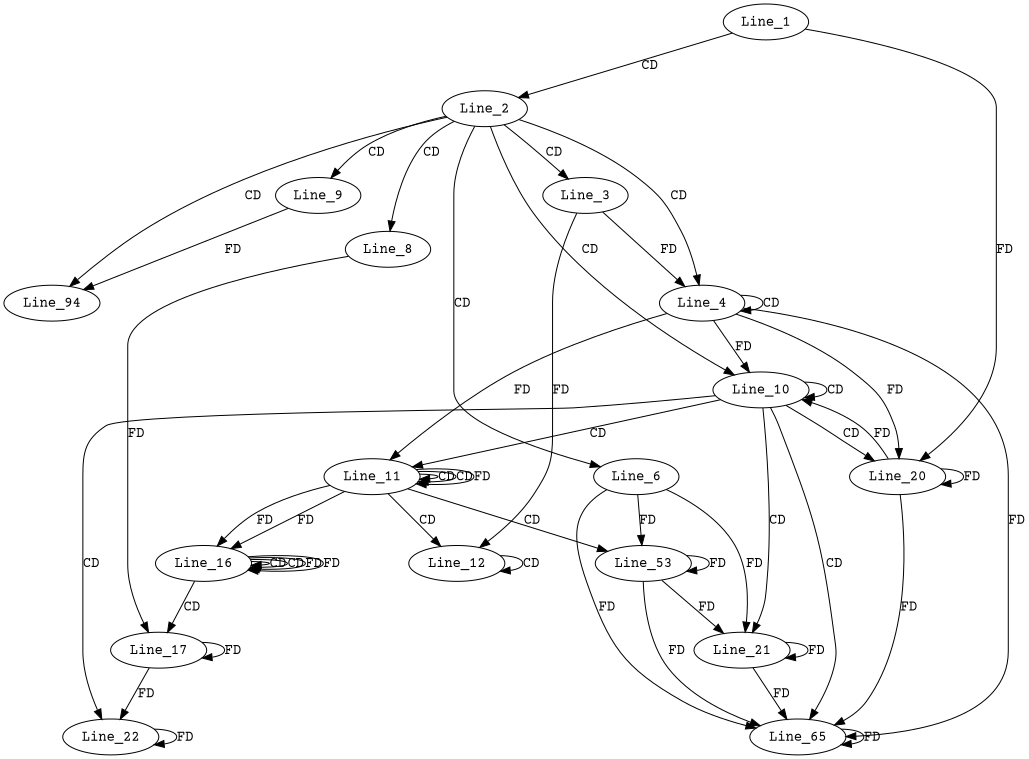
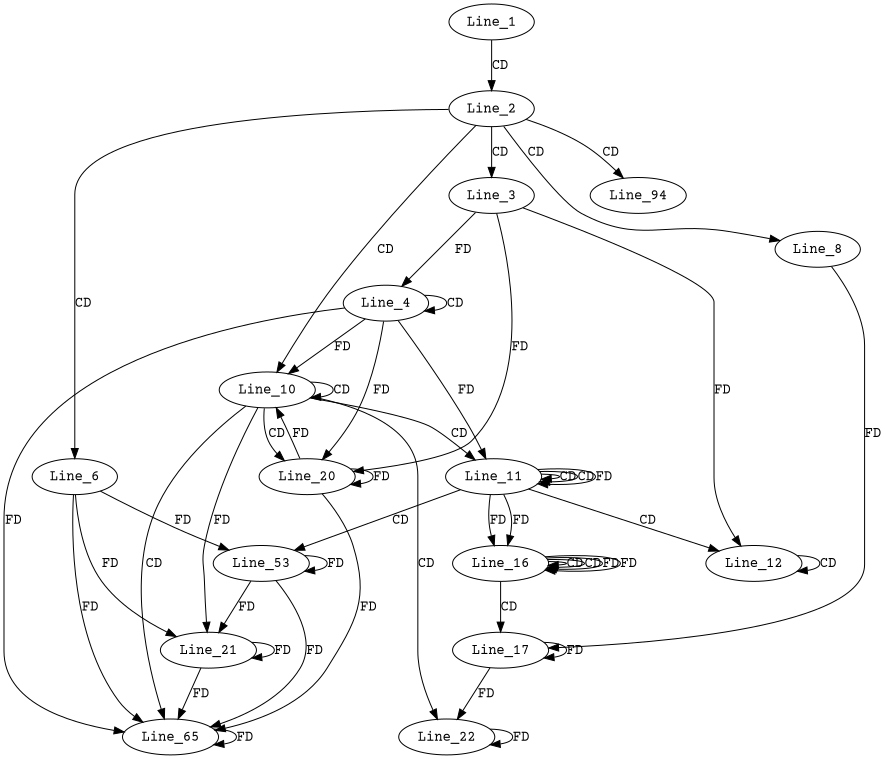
edge "Line_2" -> "Line_4": removed, label "CD"
edge "Line_1" -> "Line_20": now "Line_3" -> "Line_20"
node "Line_9": removed
edge "Line_10" -> "Line_21": label "CD" -> "FD"
